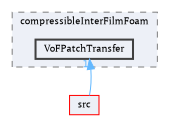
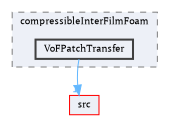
edge "src" -> "VoFPatchTransfer": reversed
